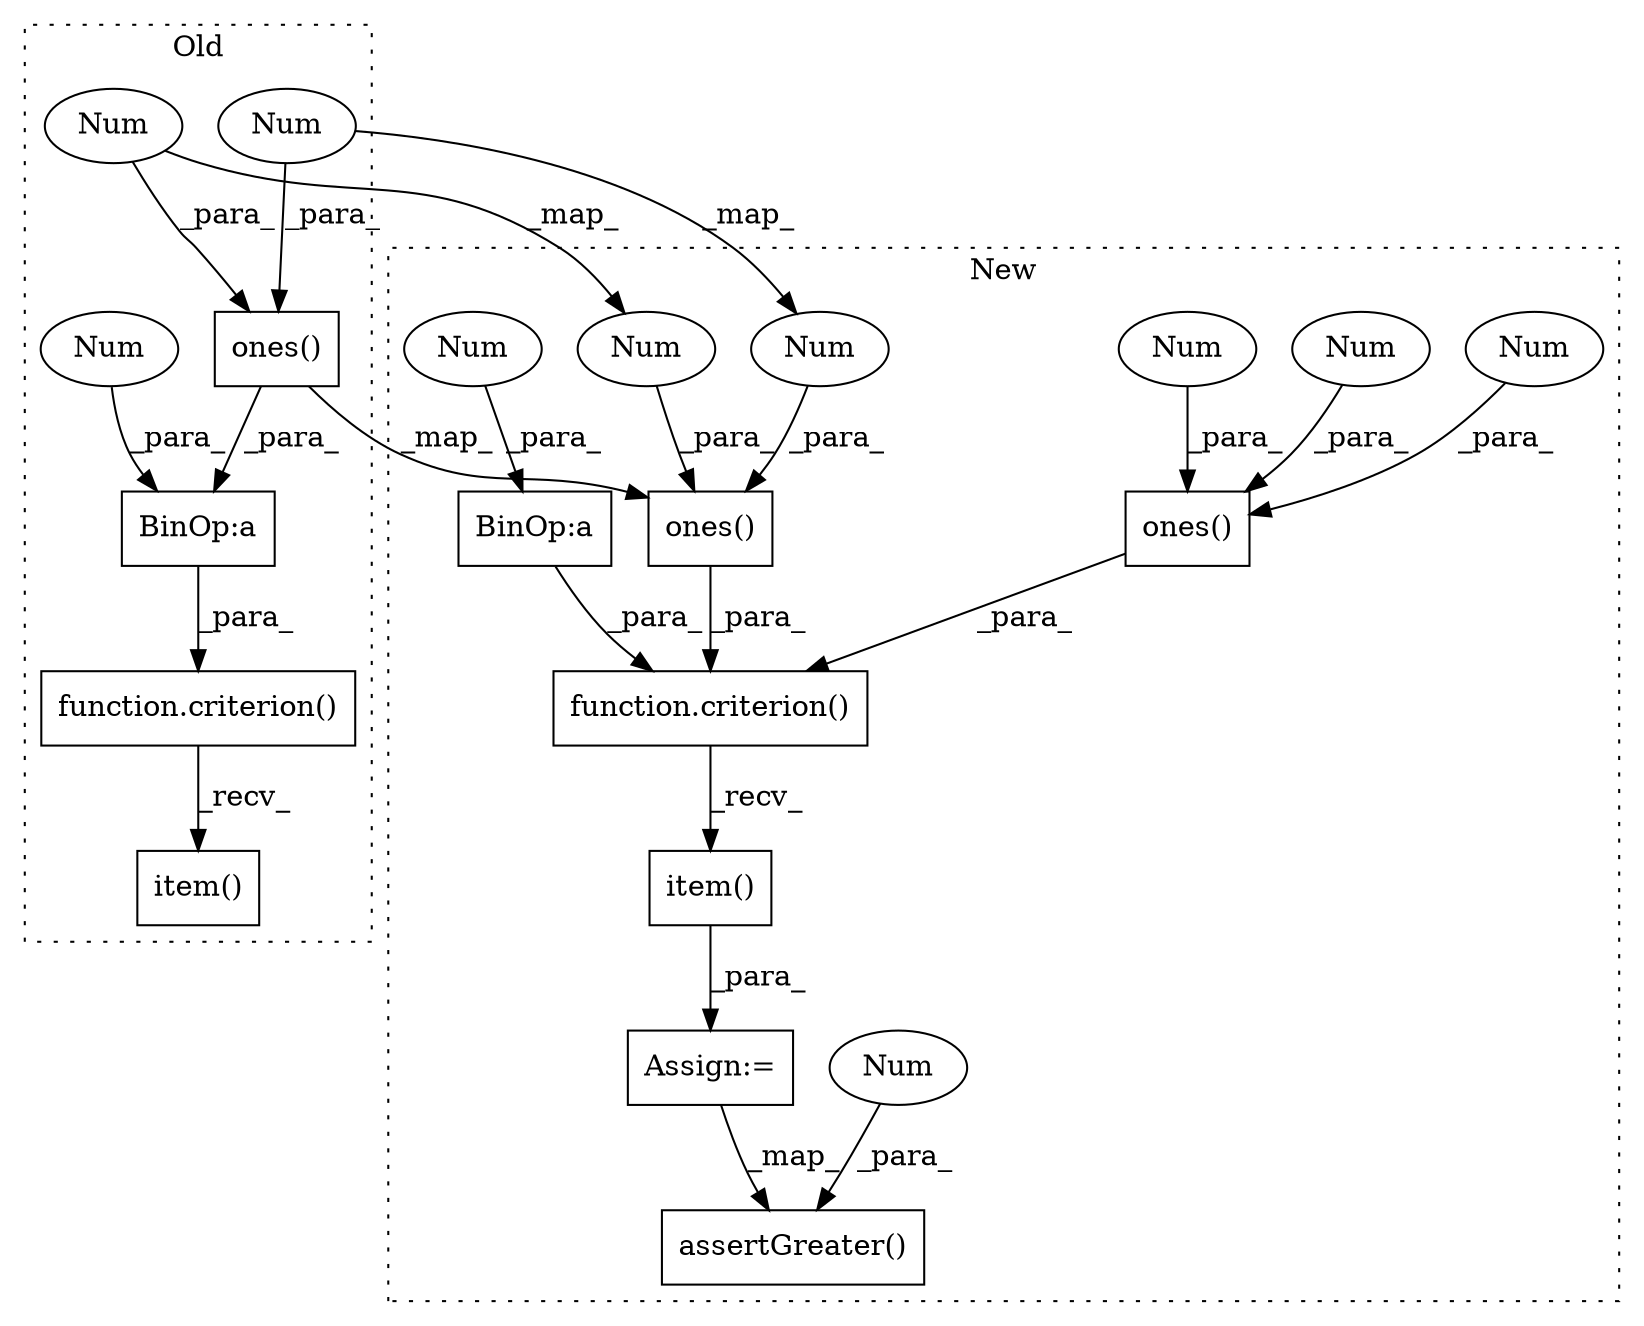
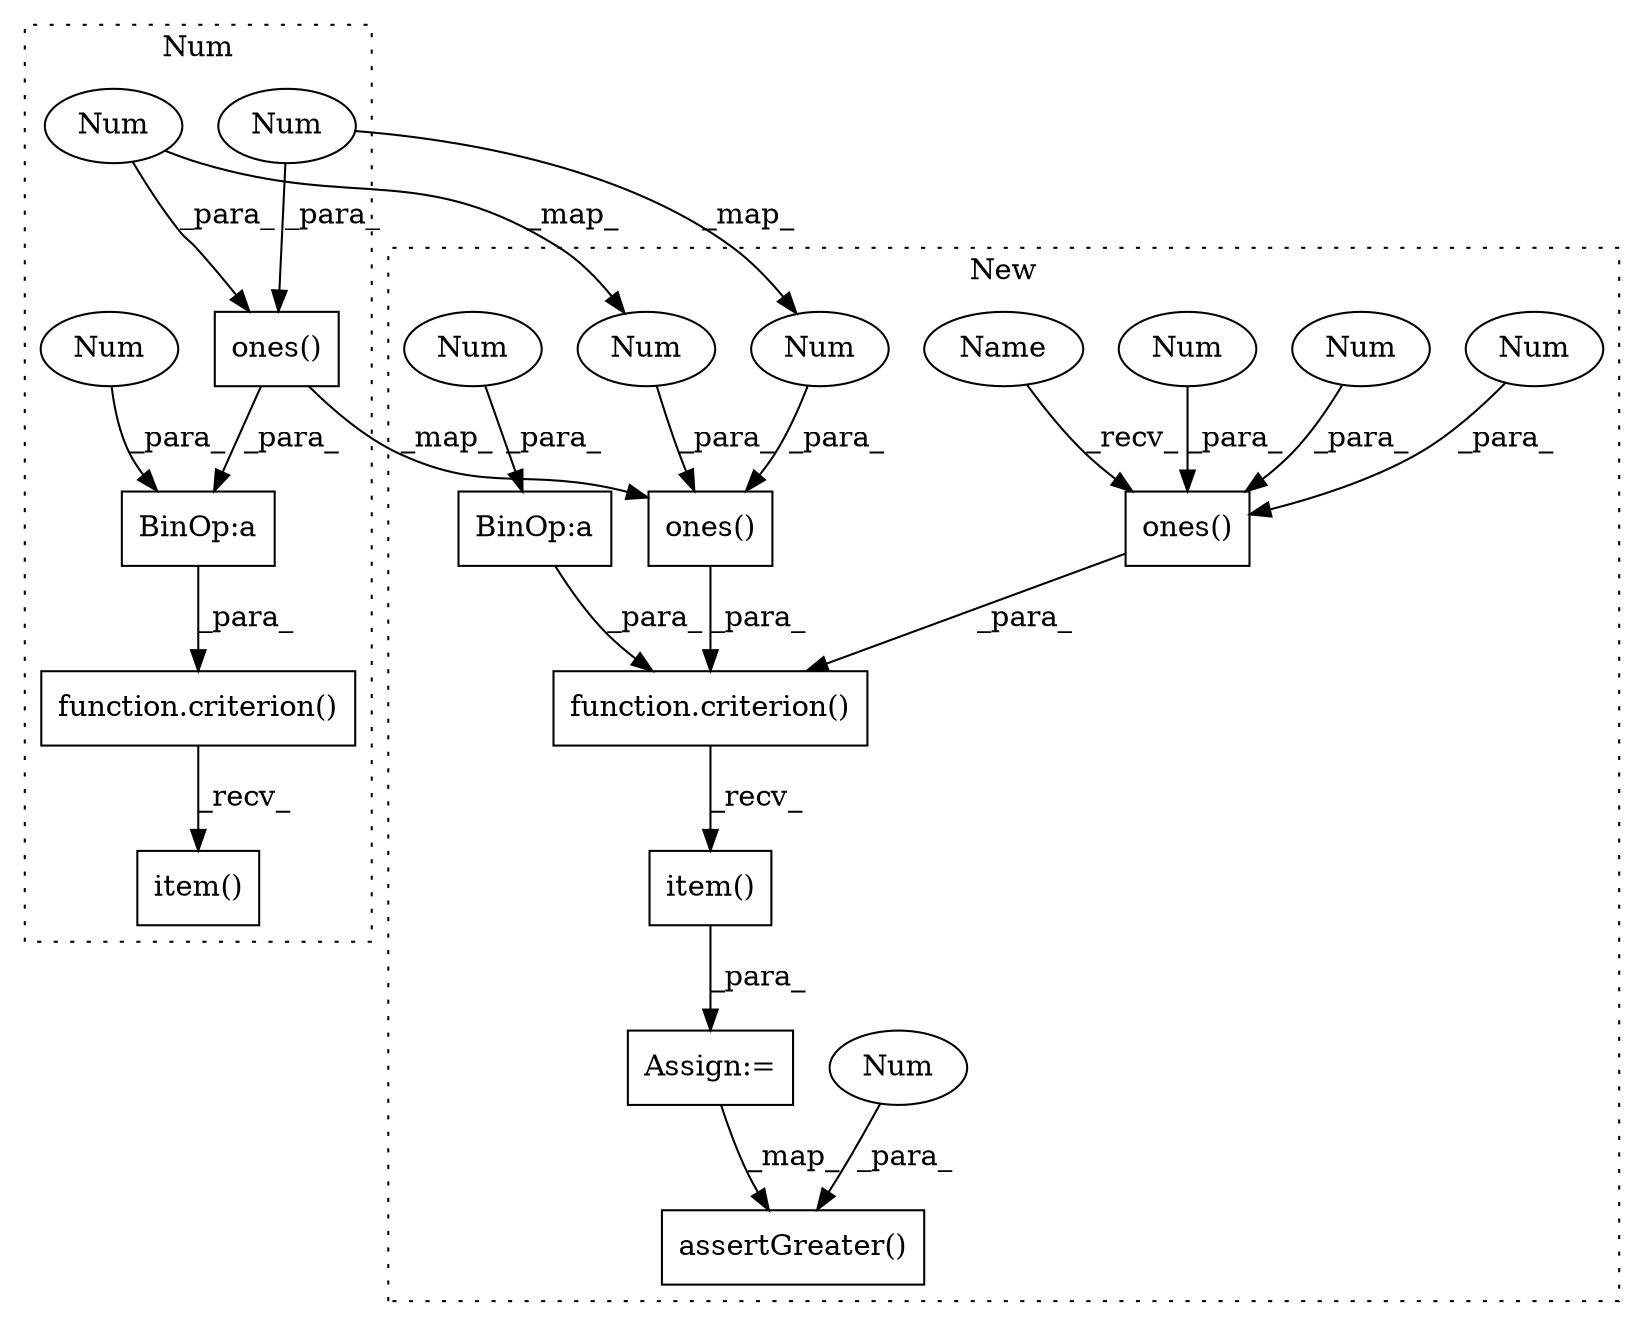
cluster "Old": label "Old" -> "Num"
node "Name": added
